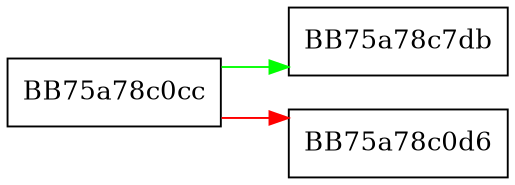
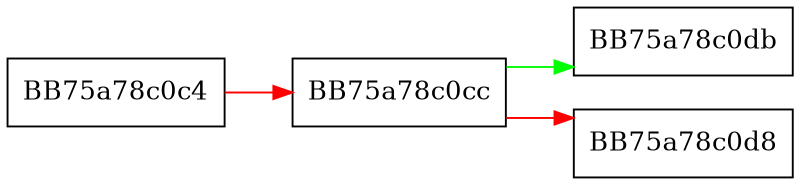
node "BB75a78c7db": label "BB75a78c7db" -> "BB75a78c0db"
node "BB75a78c0c4": added
node "BB75a78c0d6": label "BB75a78c0d6" -> "BB75a78c0d8"
